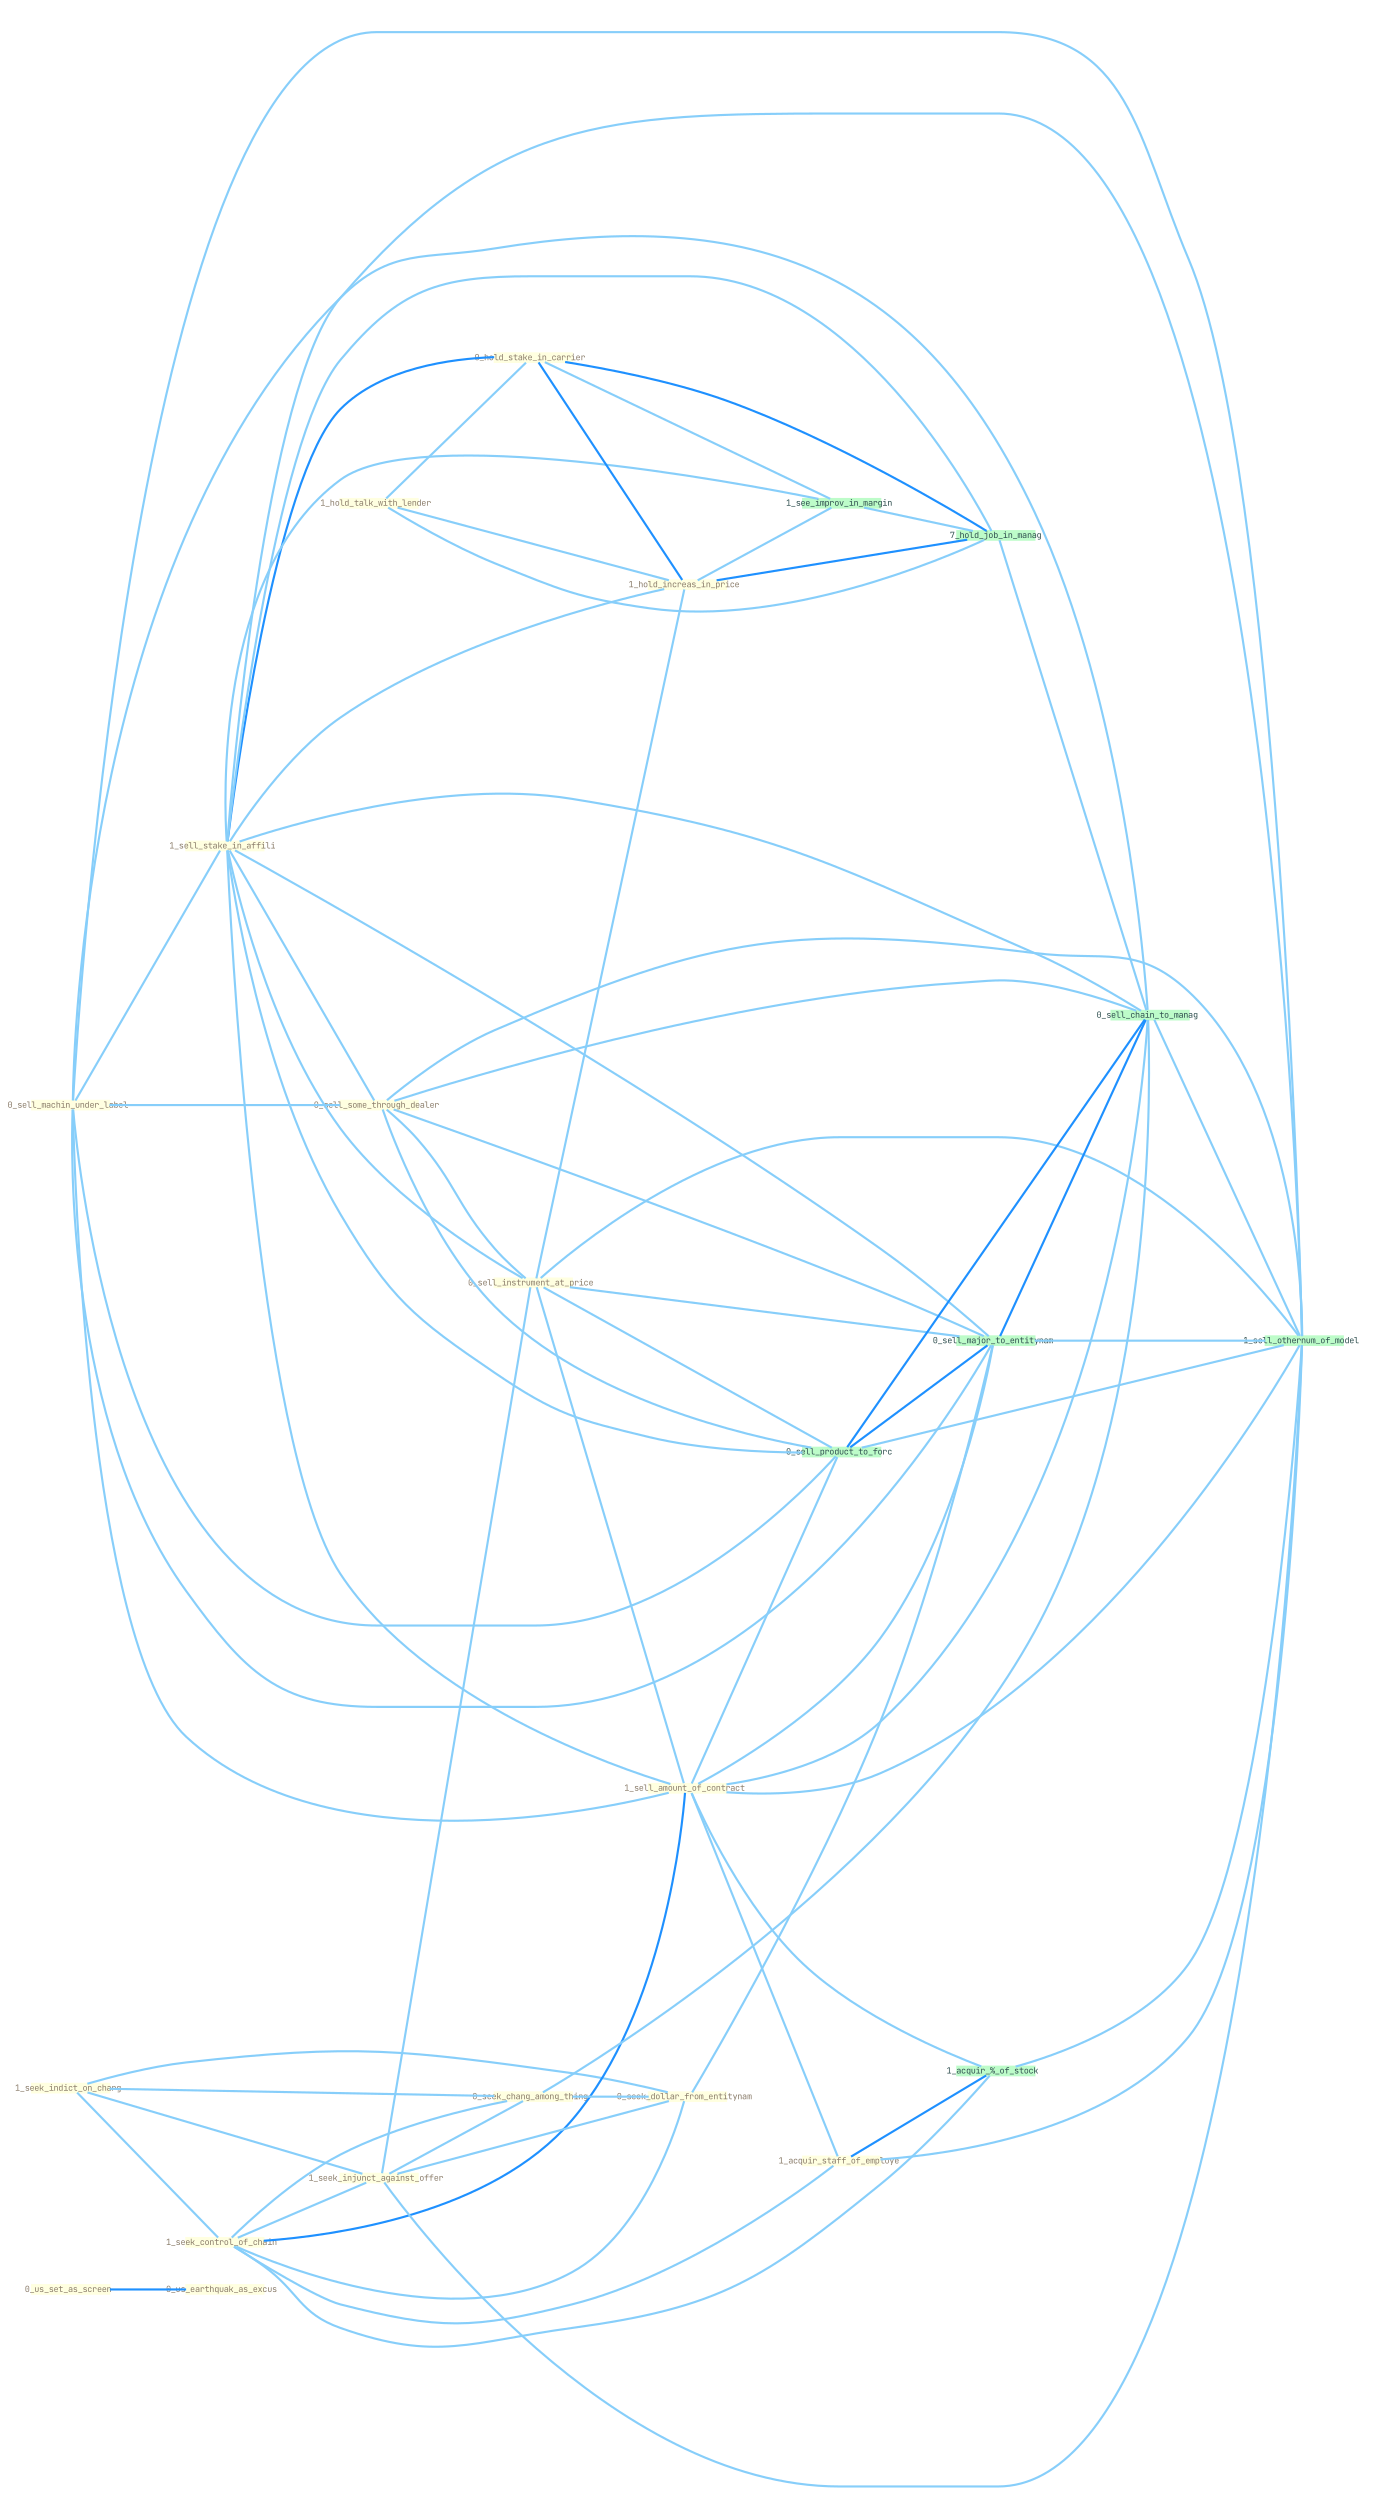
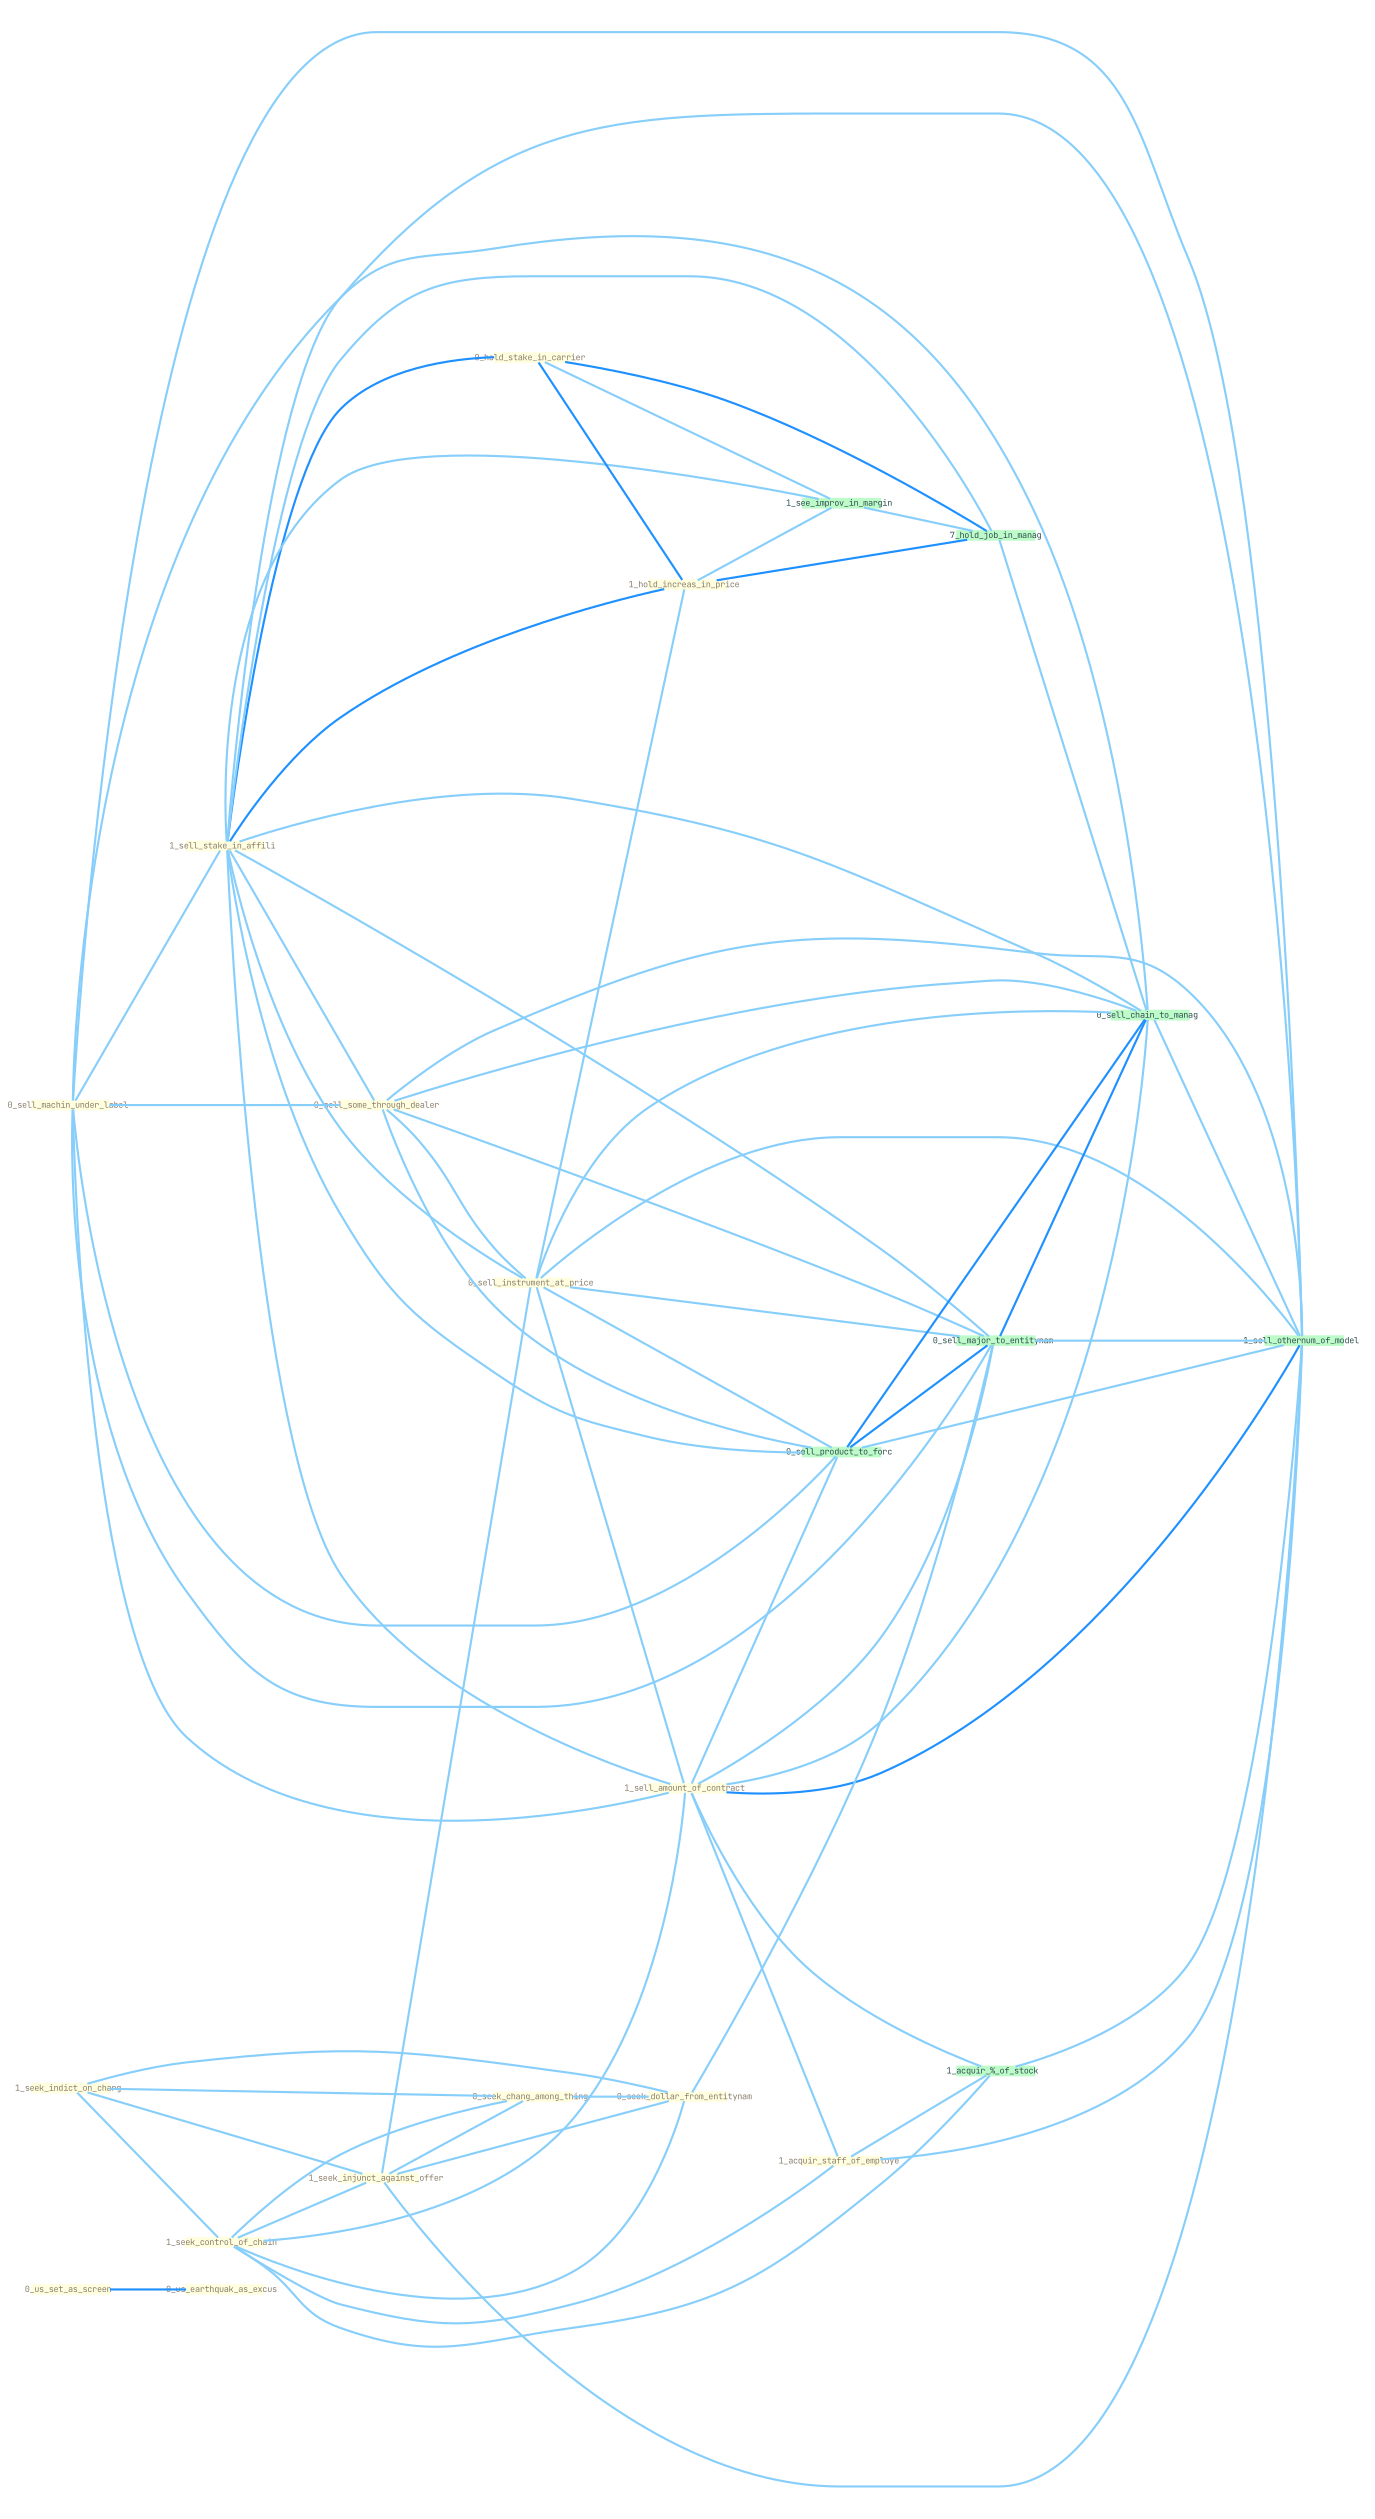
node "1_hold_talk_with_lender": removed
edge "1_hold_increas_in_price" -- "1_sell_stake_in_affili": color #87cefa -> #1e90ff
edge "1_sell_othernum_of_model" -- "1_sell_amount_of_contract": color #87cefa -> #1e90ff
edge "0_sell_chain_to_manag" -- "0_seek_chang_among_thing": now "0_sell_chain_to_manag" -- "0_sell_instrument_at_price"
edge "1_acquir_%_of_stock" -- "1_acquir_staff_of_employe": color #1e90ff -> #87cefa
edge "1_sell_amount_of_contract" -- "1_seek_control_of_chain": color #1e90ff -> #87cefa
